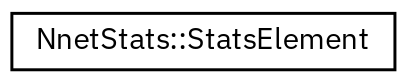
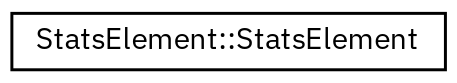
node "NnetStats::StatsElement": label "NnetStats::StatsElement" -> "StatsElement::StatsElement"
